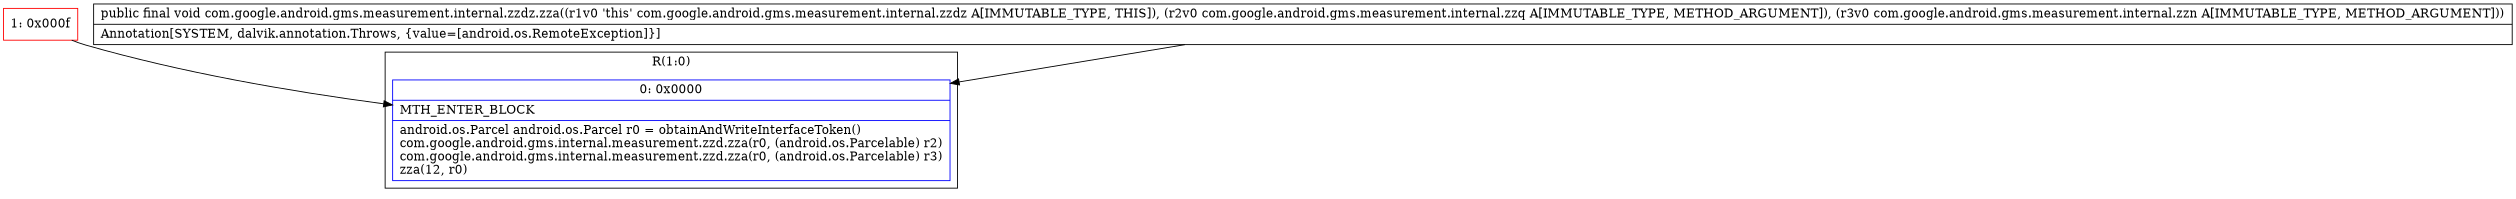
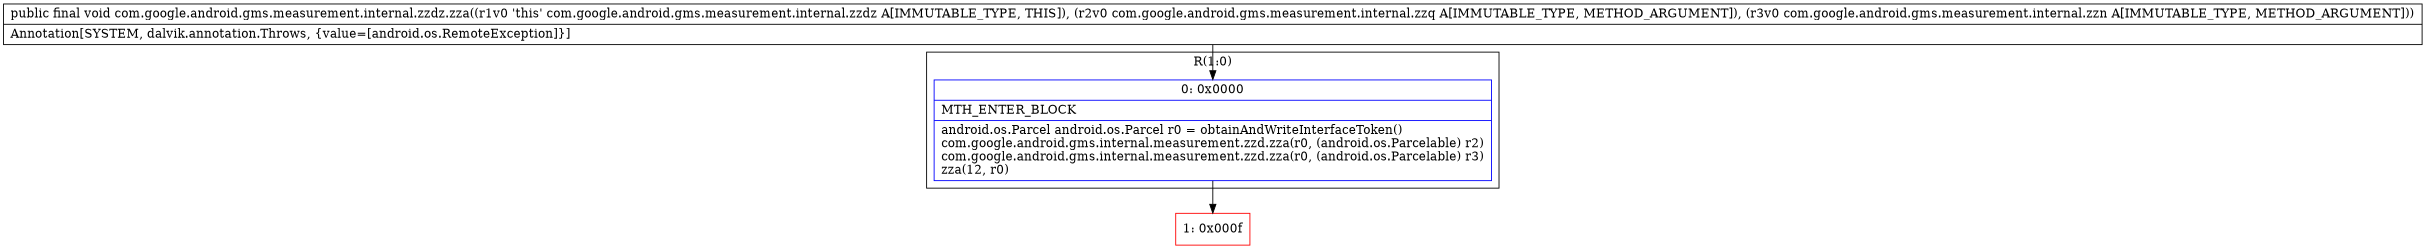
edge "1: 0x000f" -> "0: 0x0000": reversed
